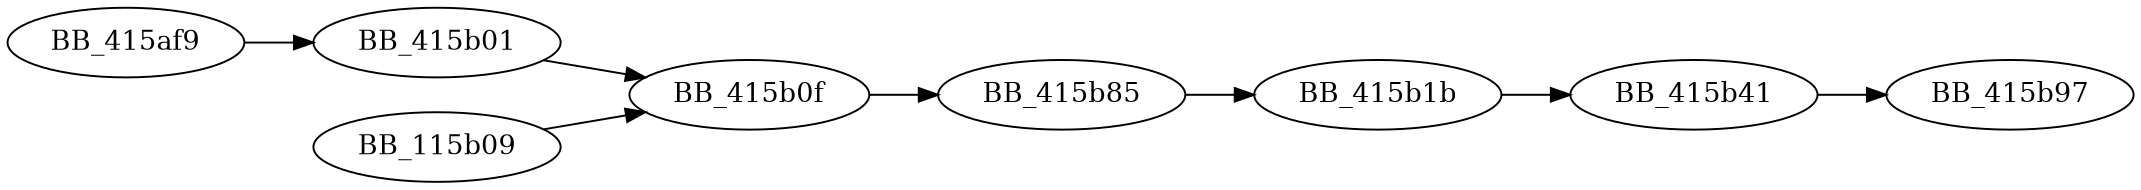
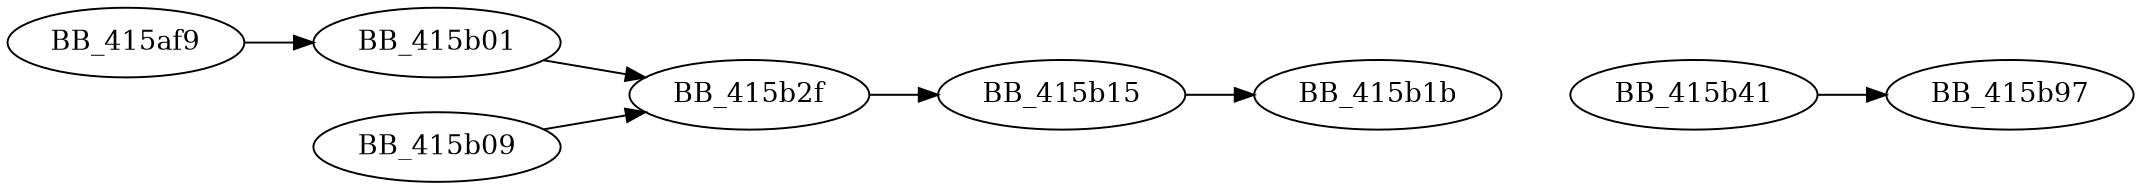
node "BB_415b0f": label "BB_415b0f" -> "BB_415b2f"
node "BB_415b85": label "BB_415b85" -> "BB_415b15"
edge "BB_415b1b" -> "BB_415b41": removed
node "BB_115b09": label "BB_115b09" -> "BB_415b09"
